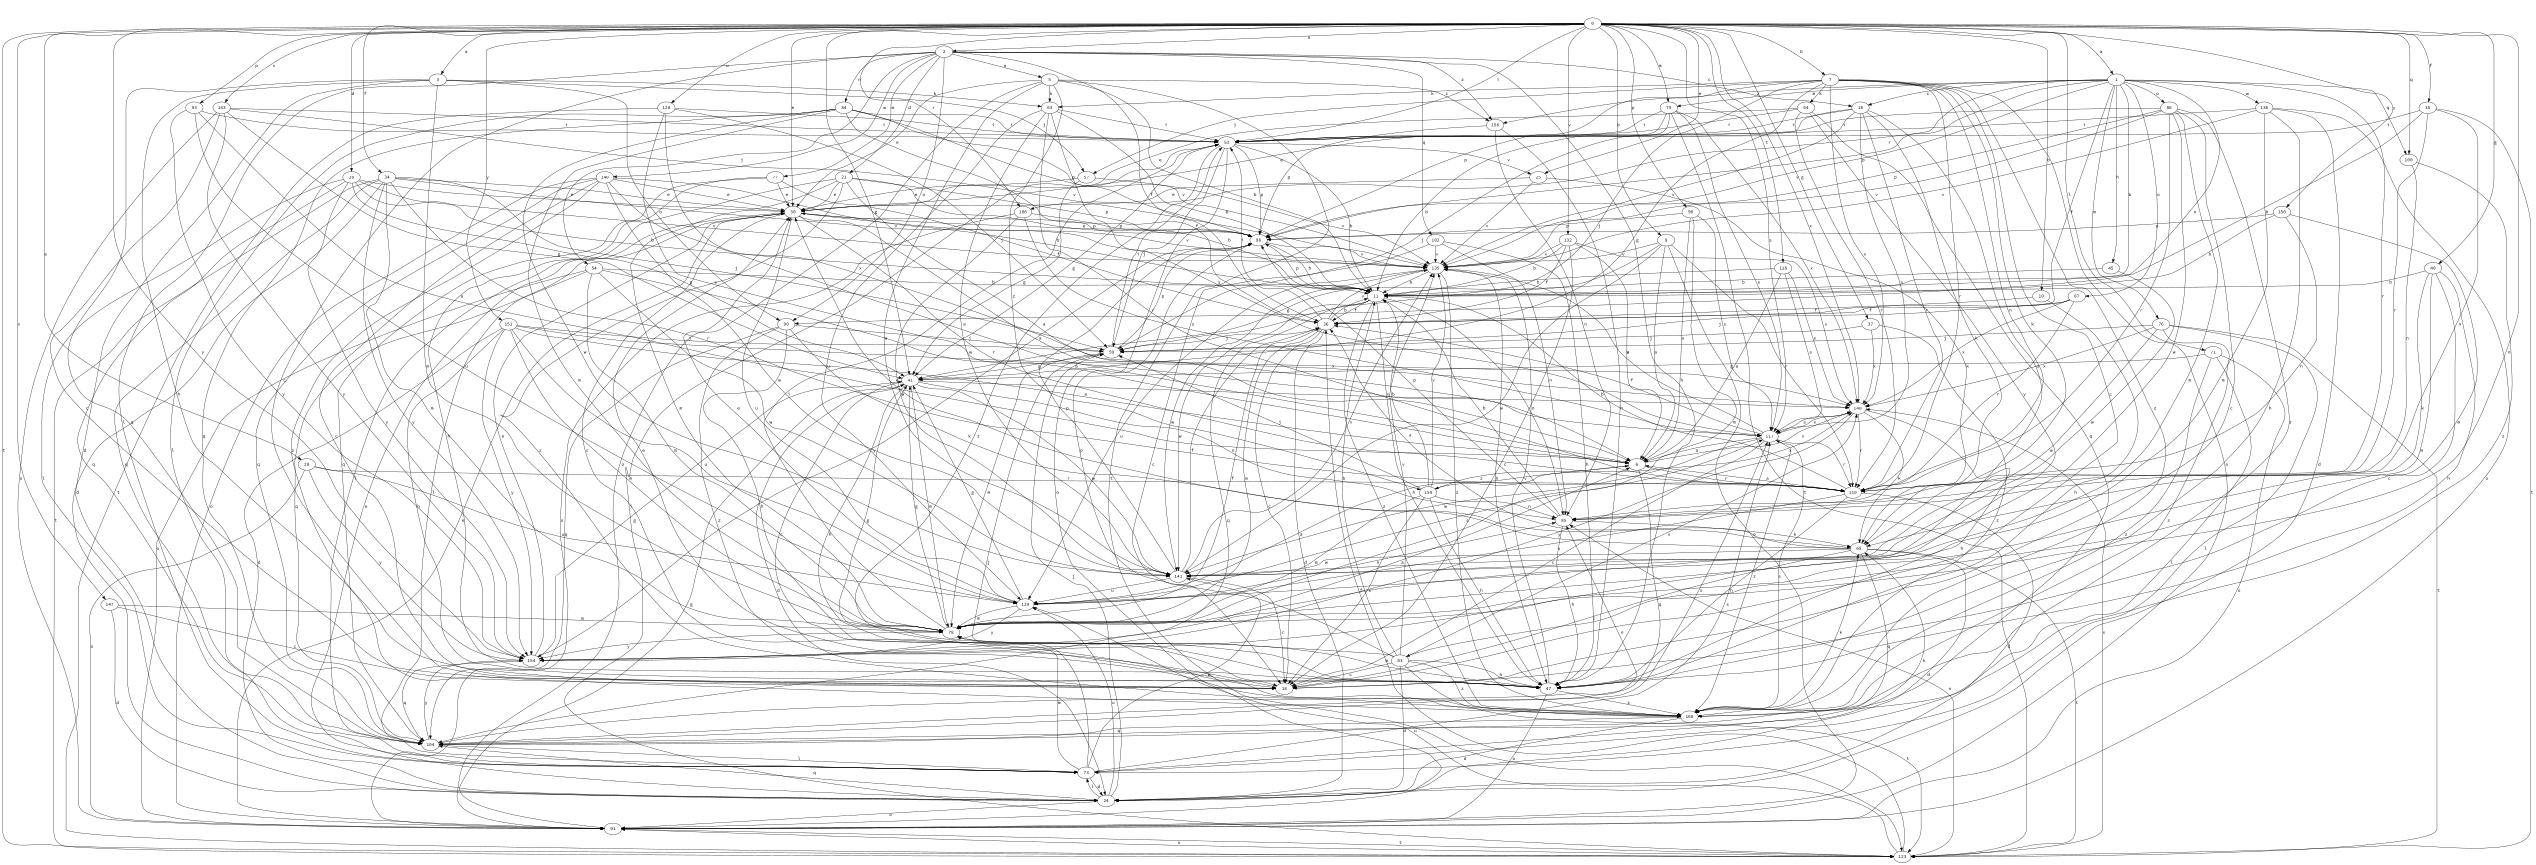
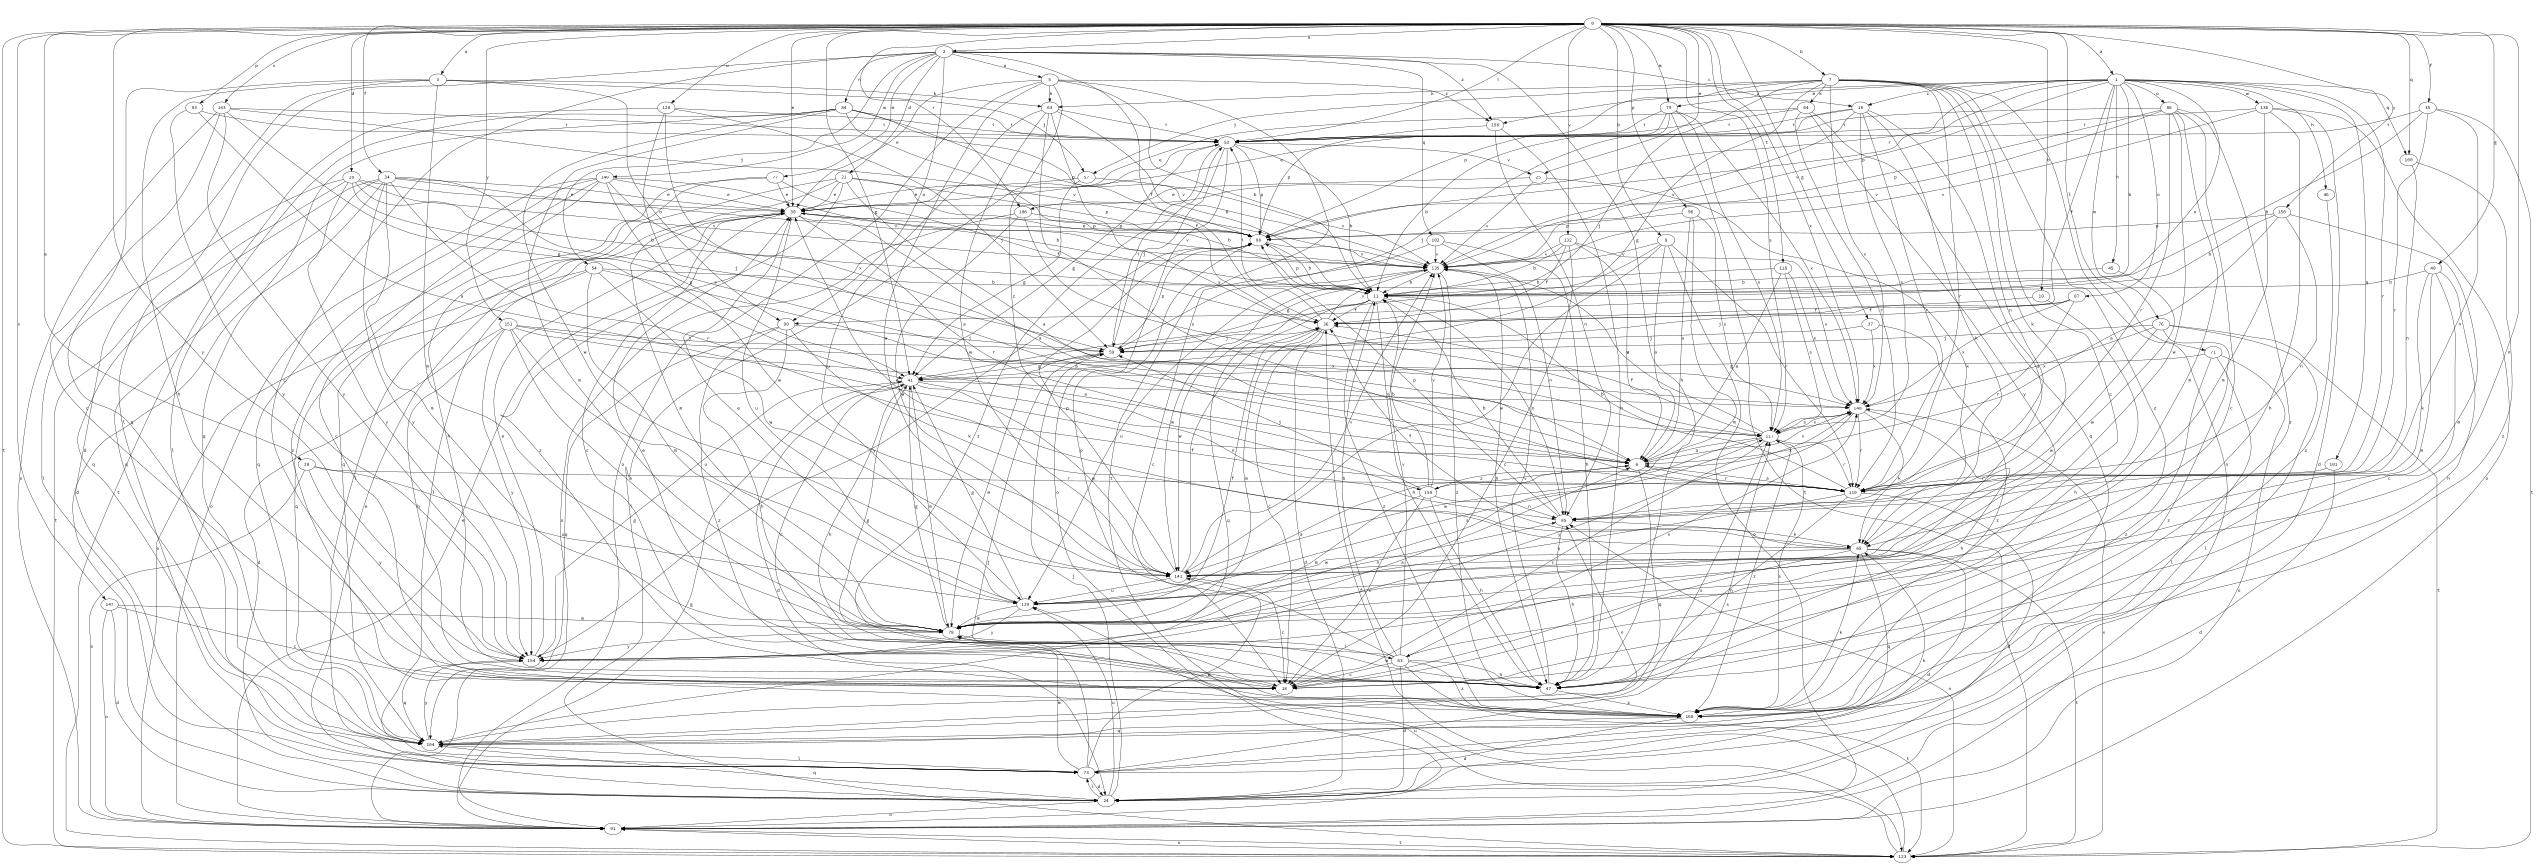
node "46": added
edge "36" -> "11": removed, label "b"
edge "78" -> "53": now "78" -> "83"
edge "150" -> "6": added, label "a"
edge "93" -> "129": removed, label "u"
node "101": added
edge "47" -> "91": now "147" -> "91"
